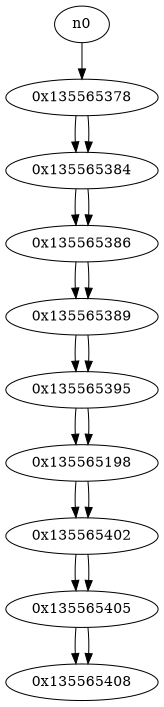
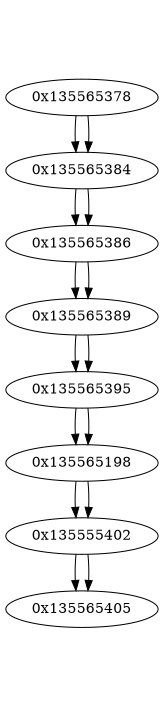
node "n0": removed
node "0x135565402": label "0x135565402" -> "0x135555402"
node "0x135565408": removed
